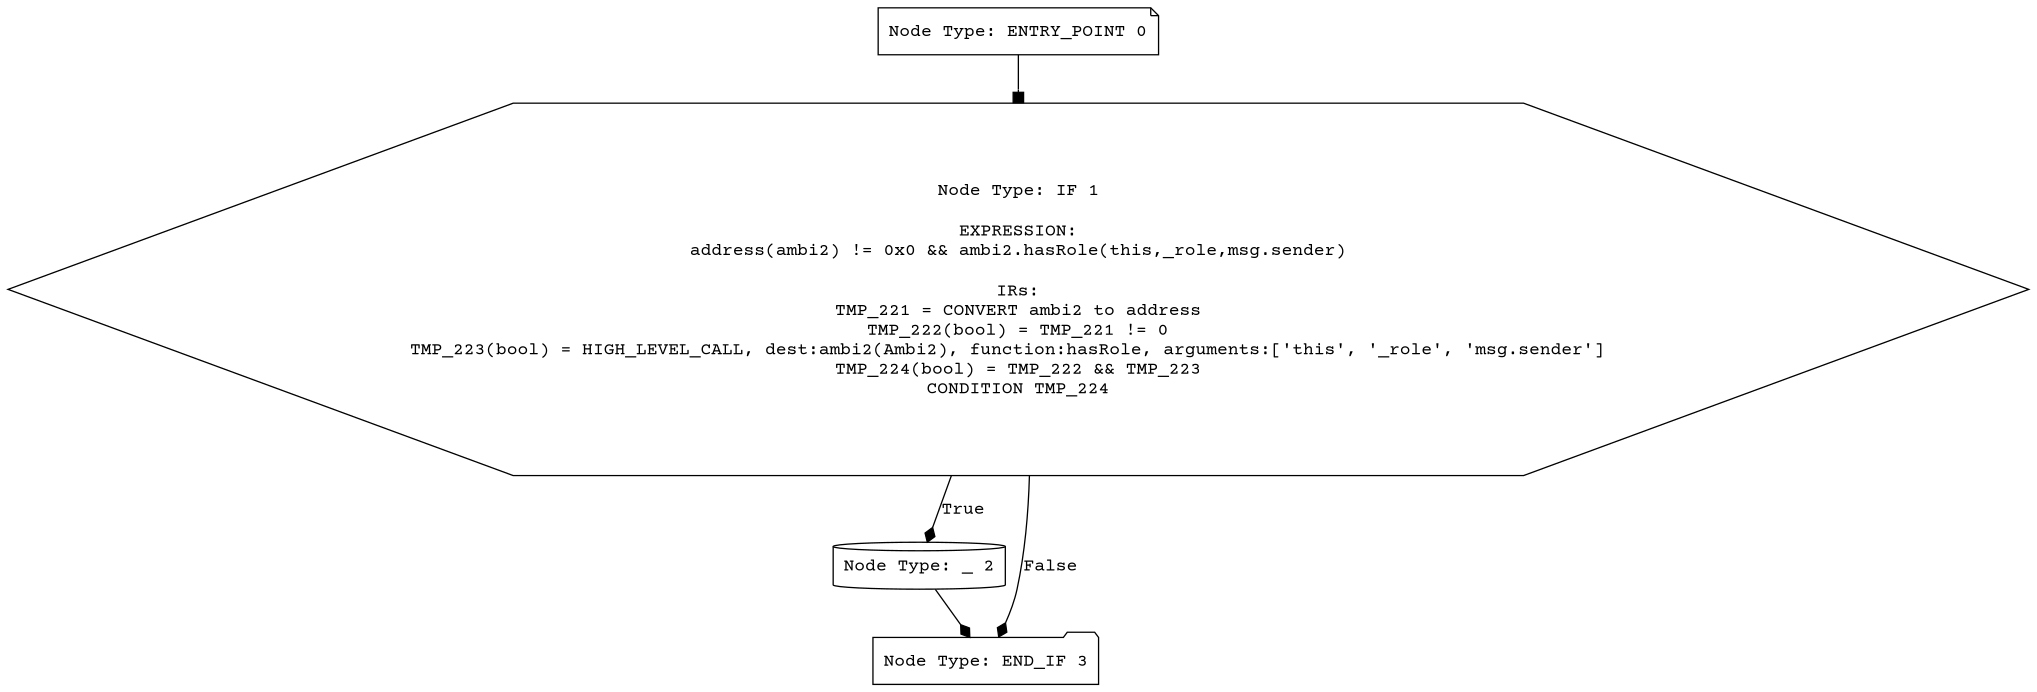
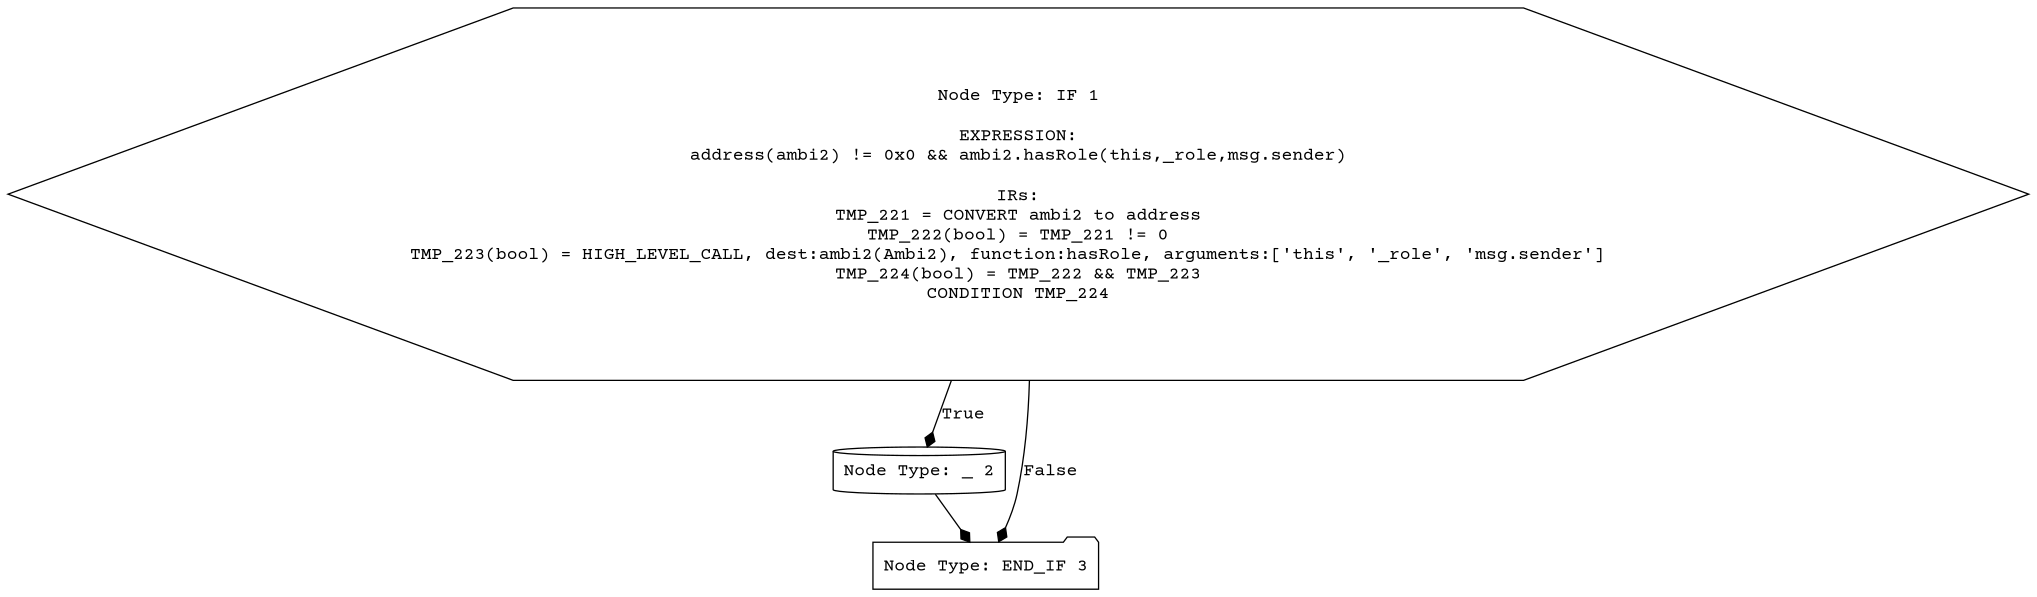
node "Node Type: ENTRY_POINT 0": removed
